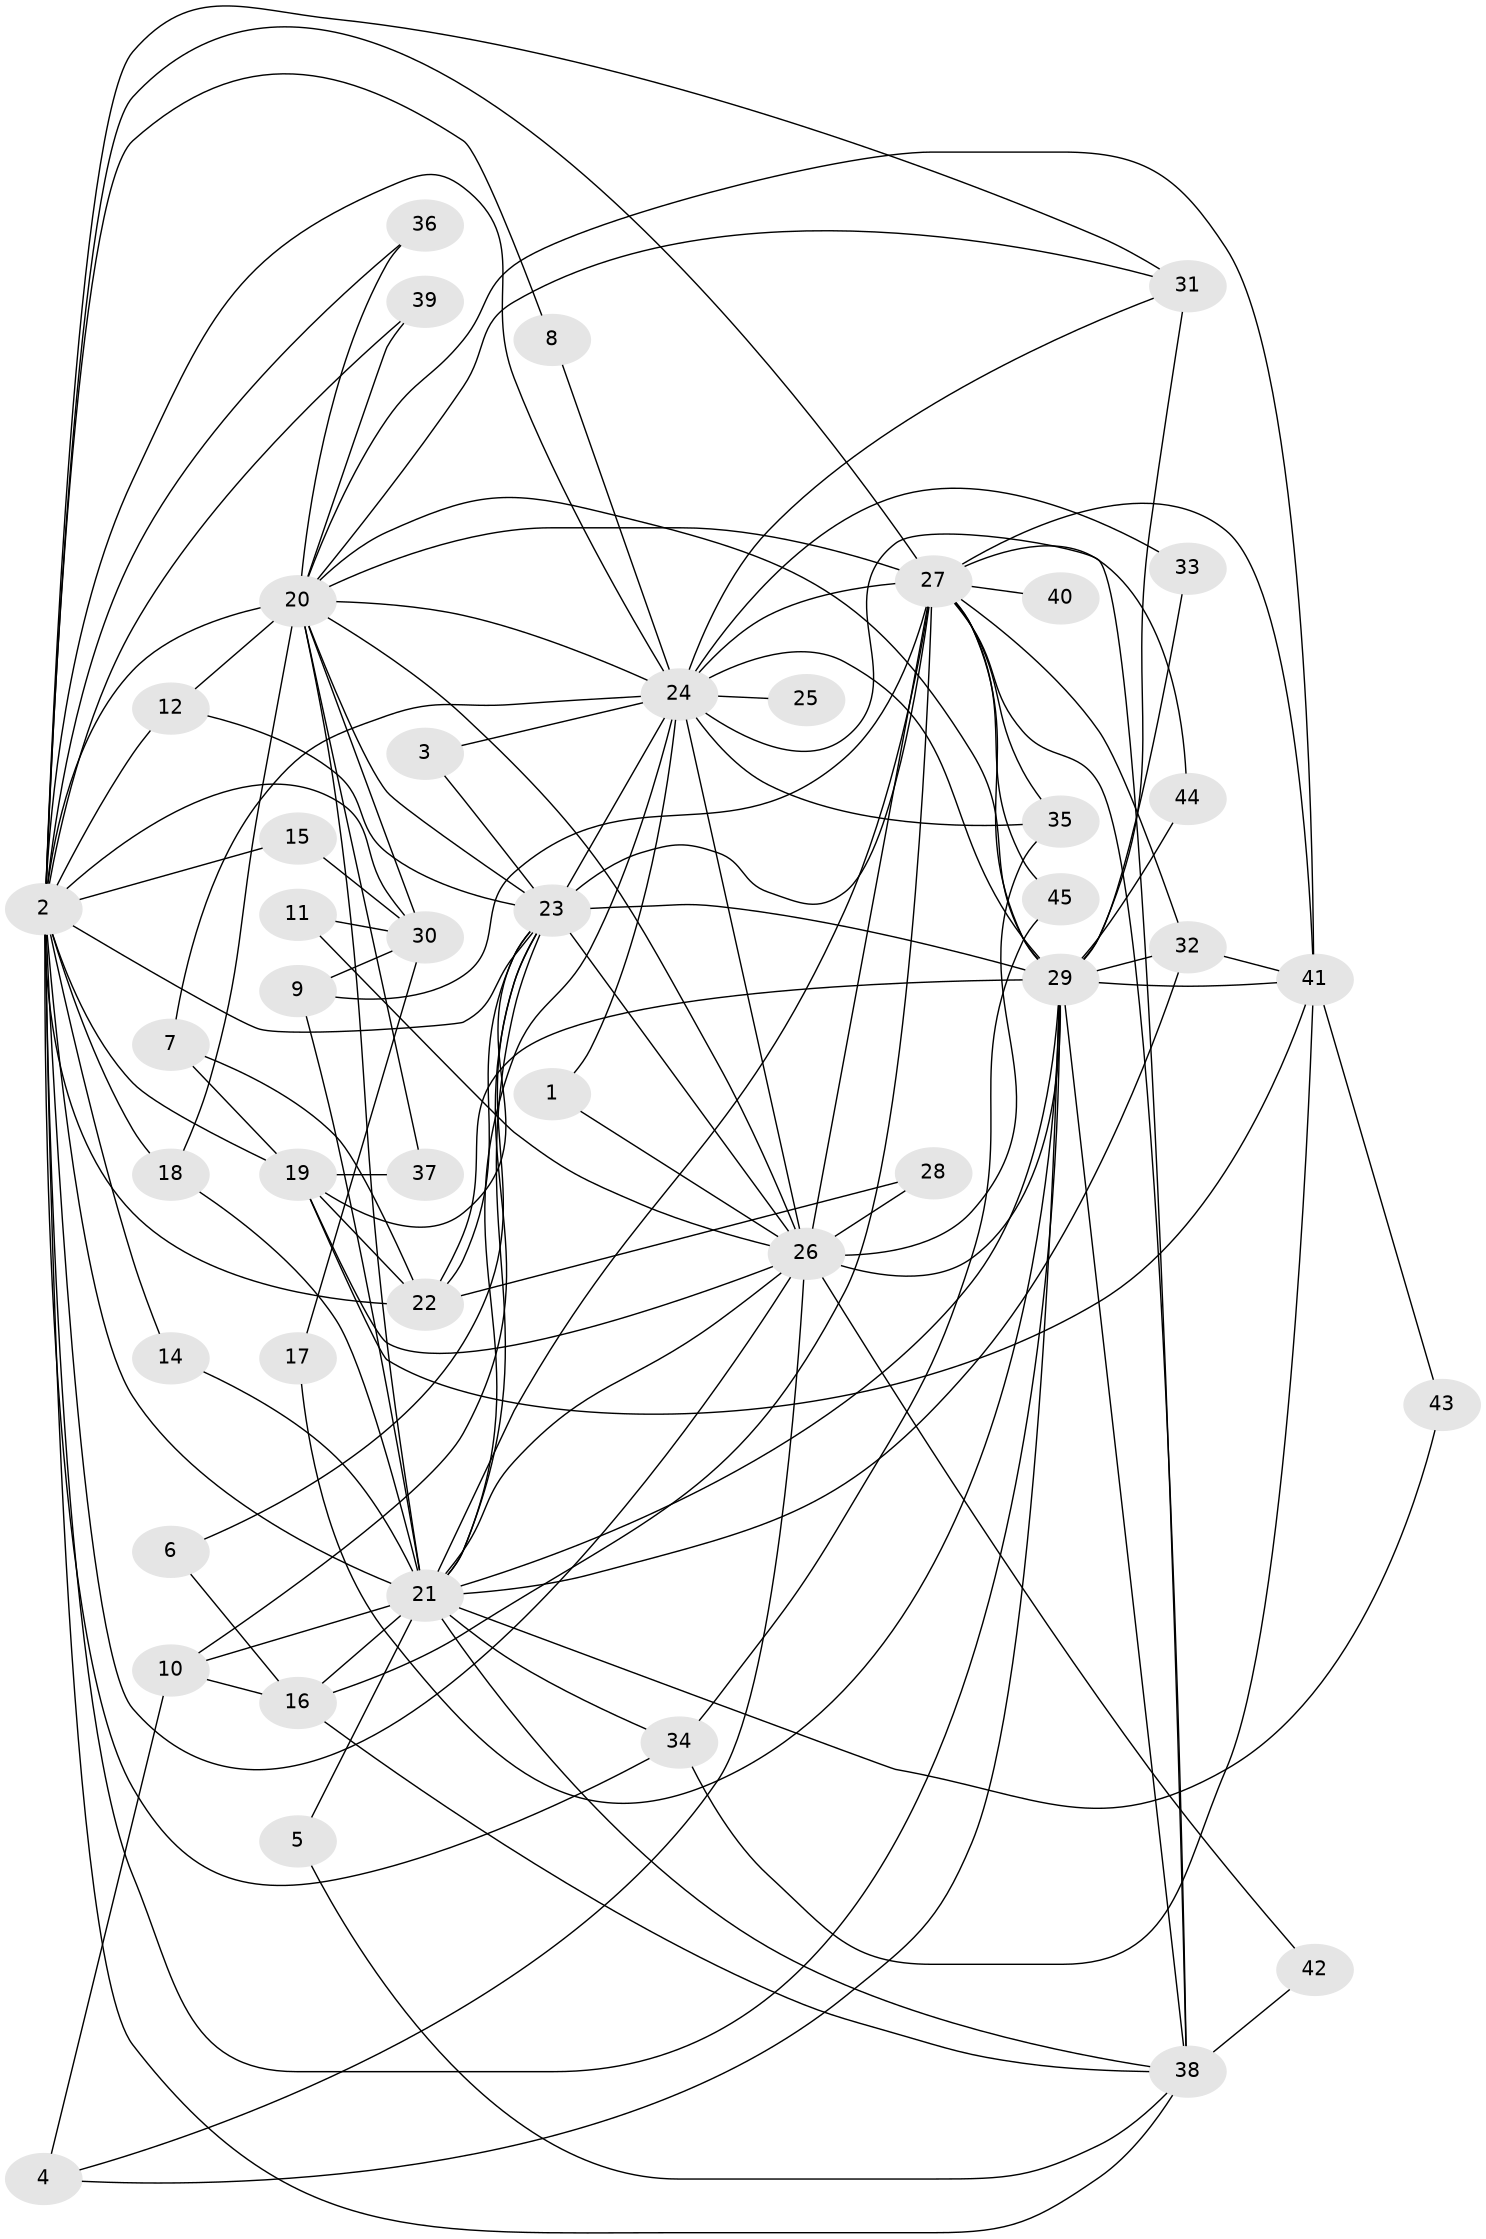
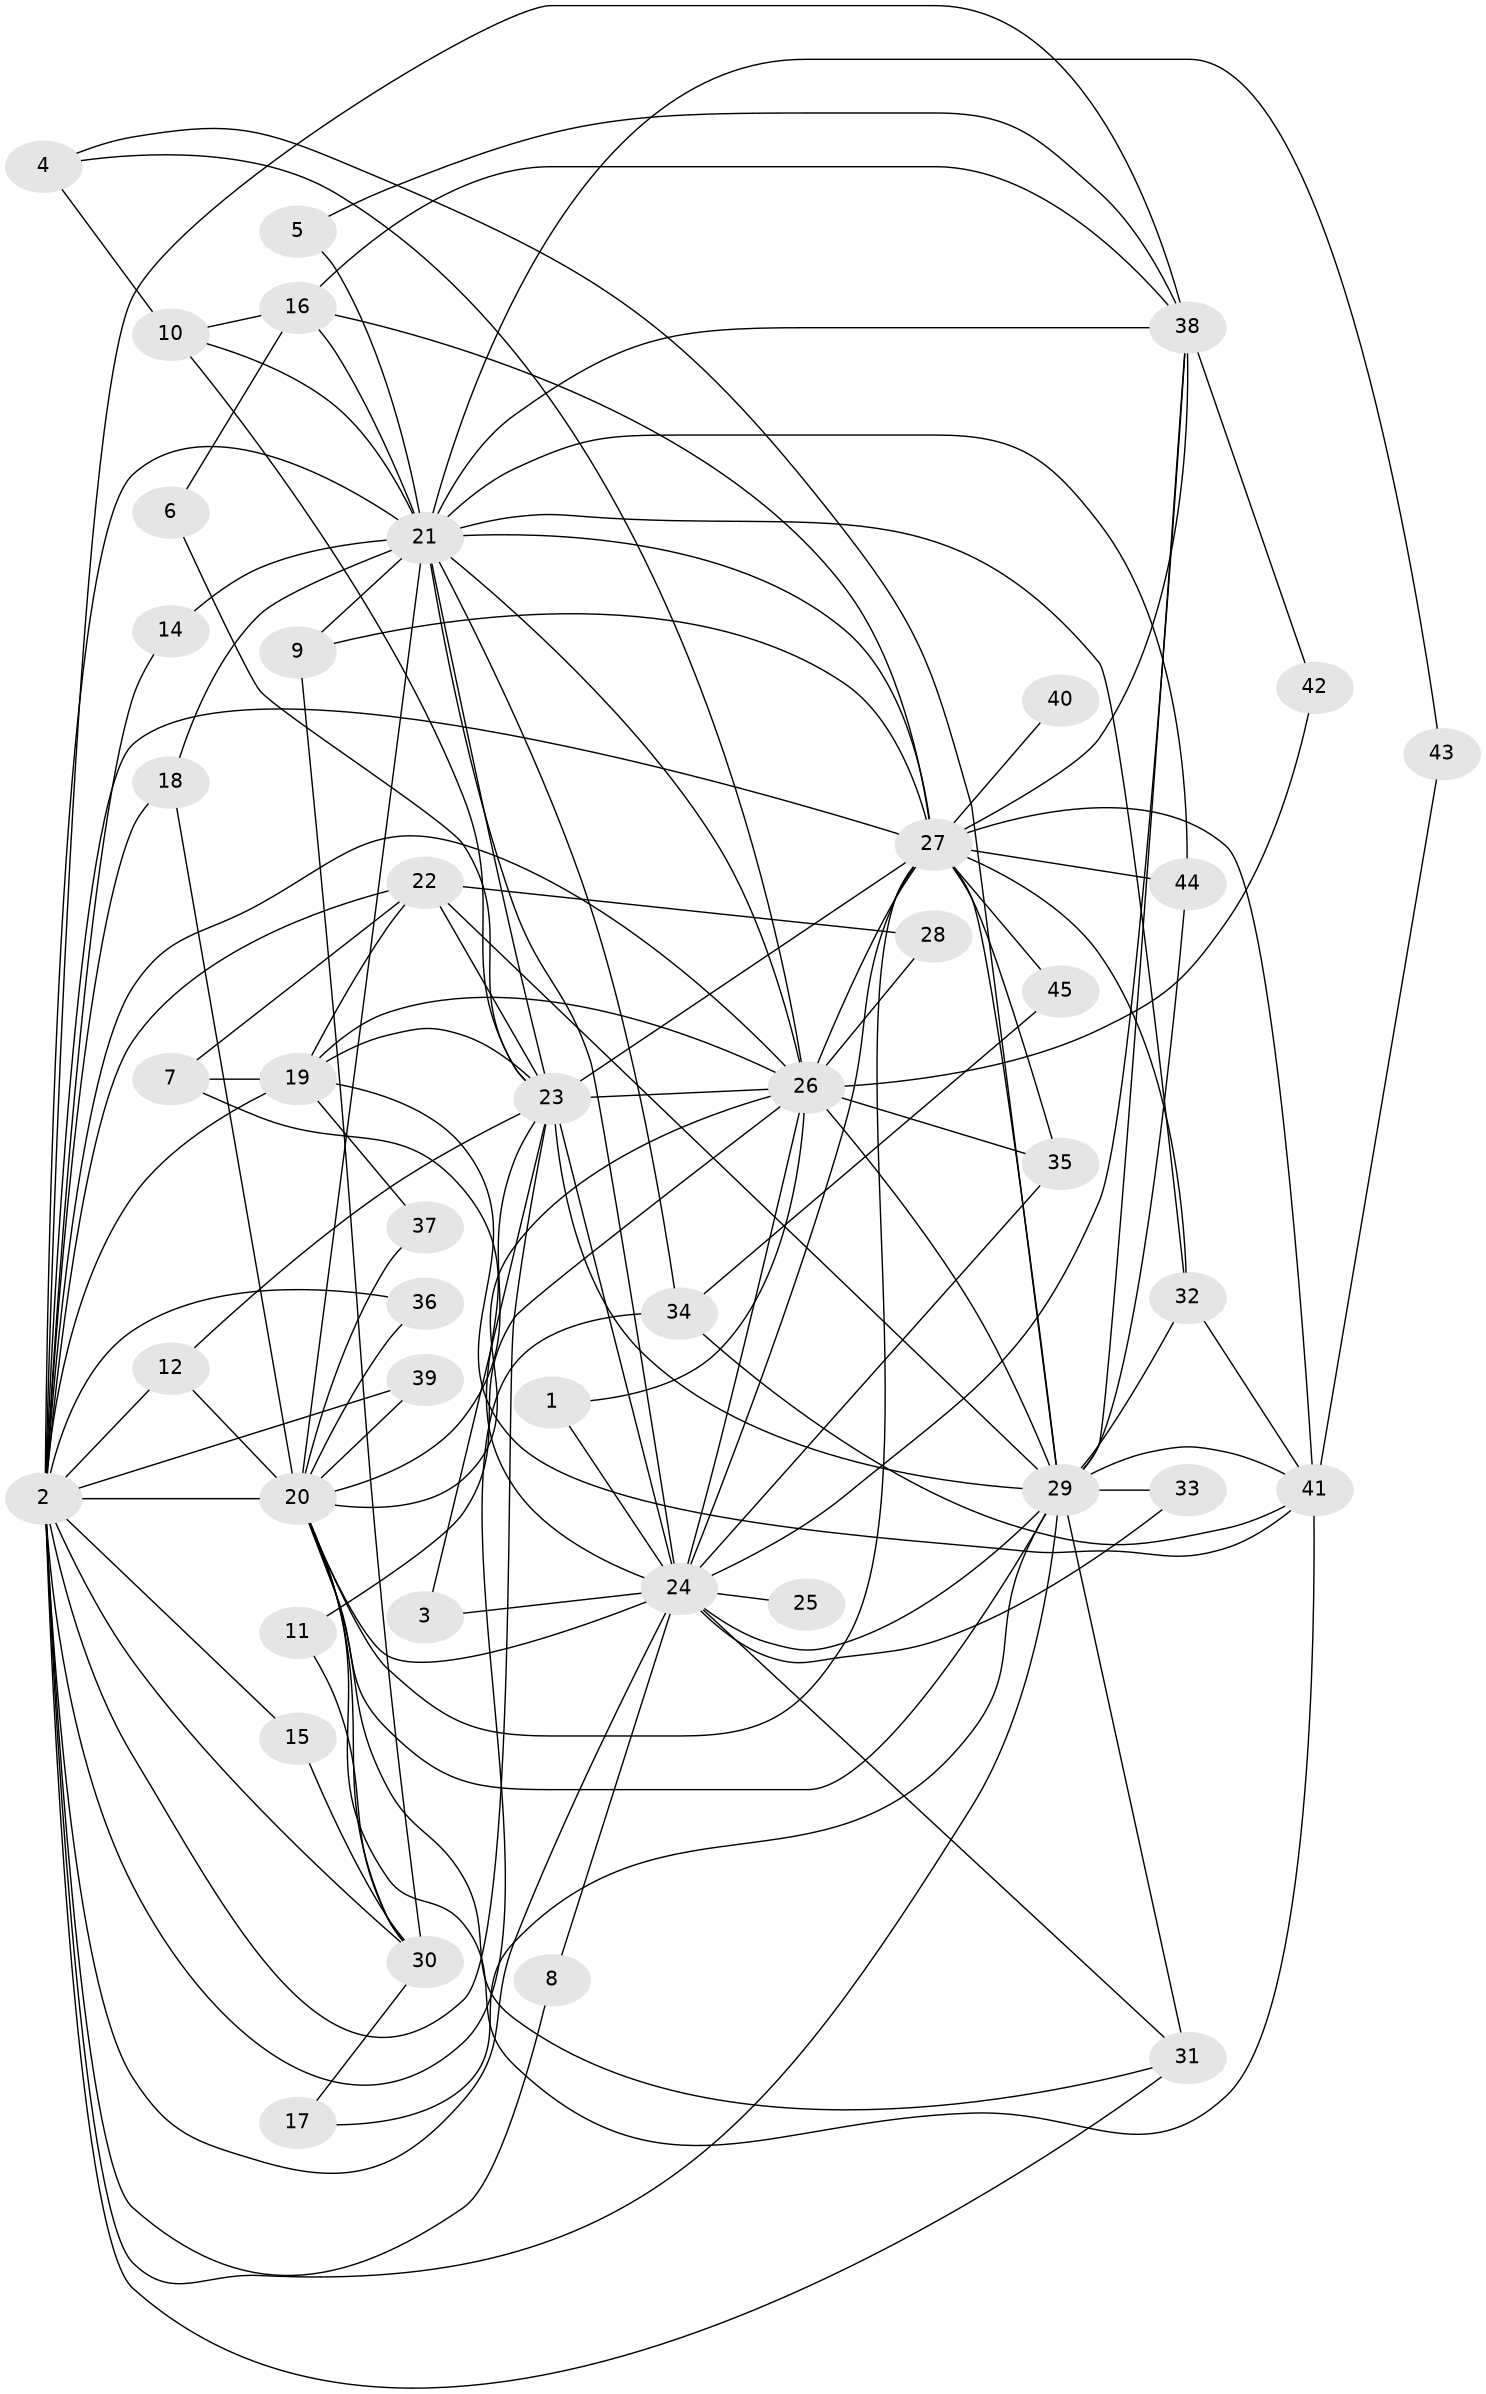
edge "29" -- "21": now "44" -- "21"
